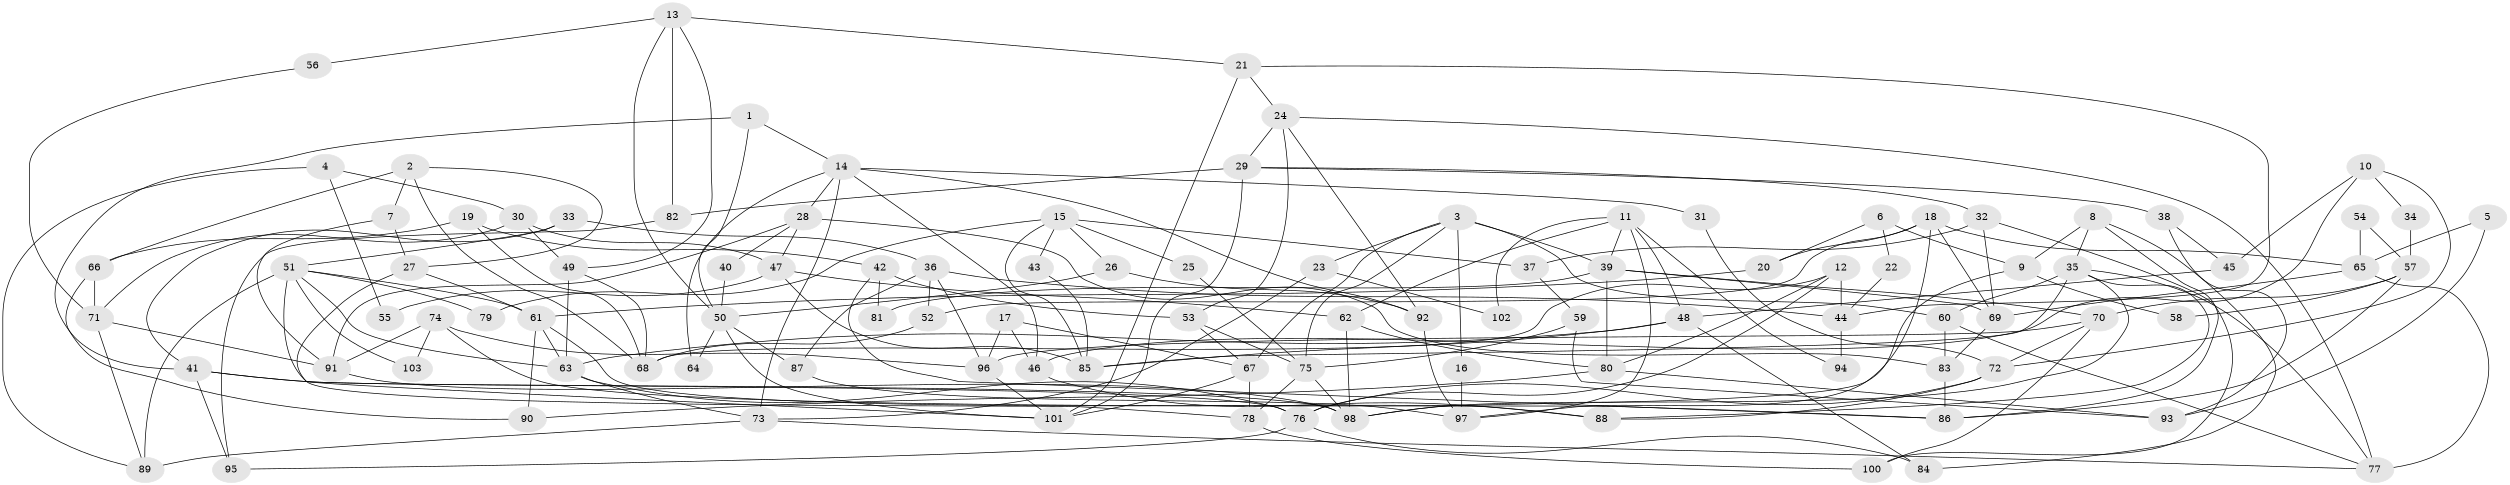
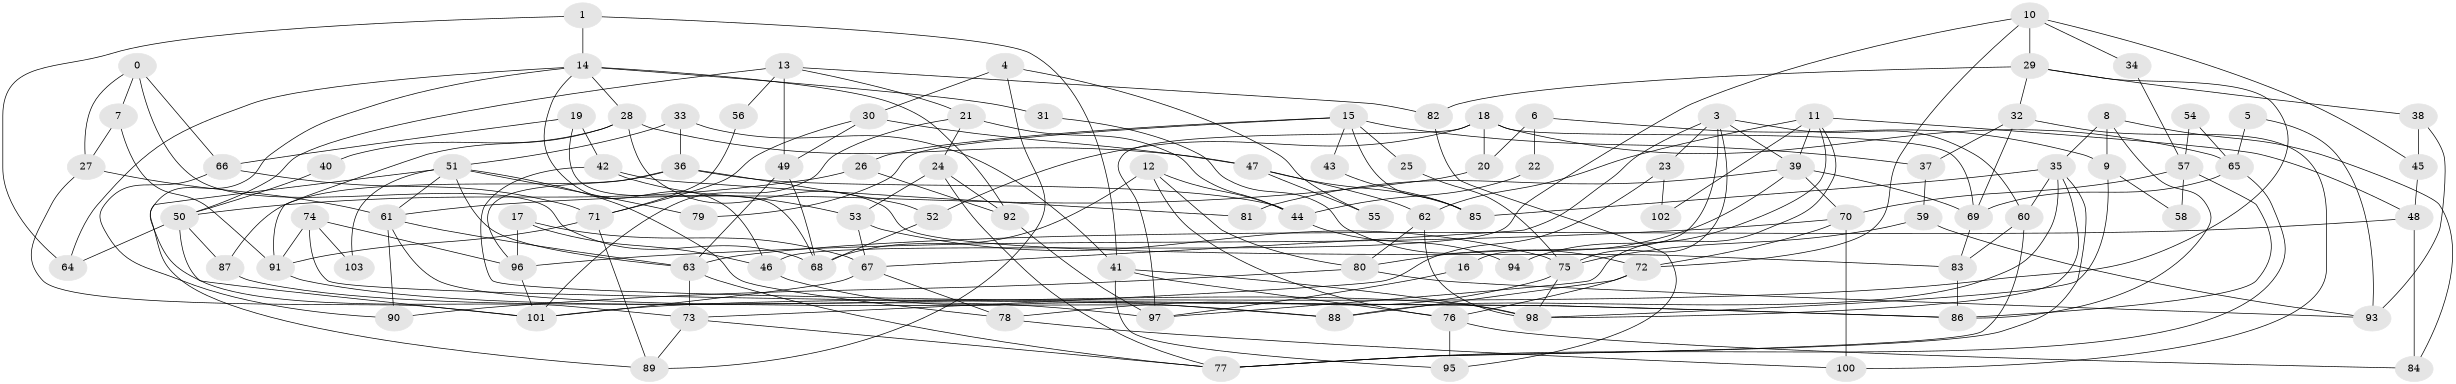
edge "24" -- "29": now "10" -- "29"
node "2": label "2" -> "0"
edge "1" -- "50": now "1" -- "64"
edge "48" -- "85": removed
edge "63" -- "76": now "63" -- "77"
